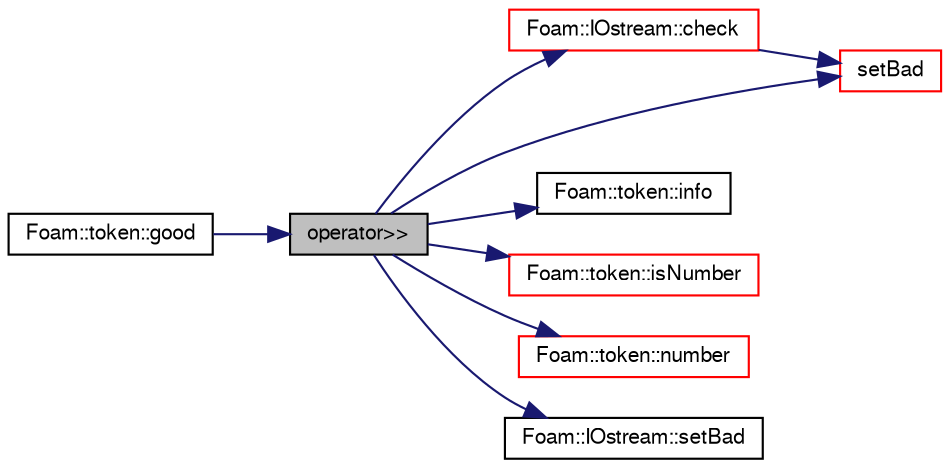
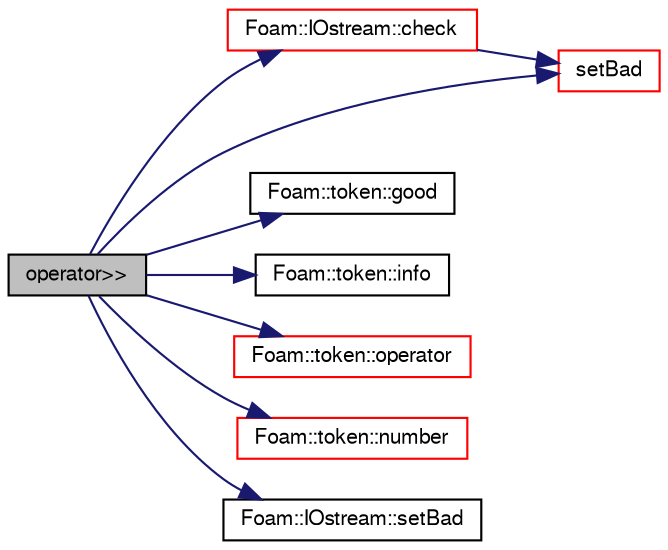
edge "Foam::token::good" -> "operator>>": reversed
node "Foam::token::isNumber": label "Foam::token::isNumber" -> "Foam::token::operator"
